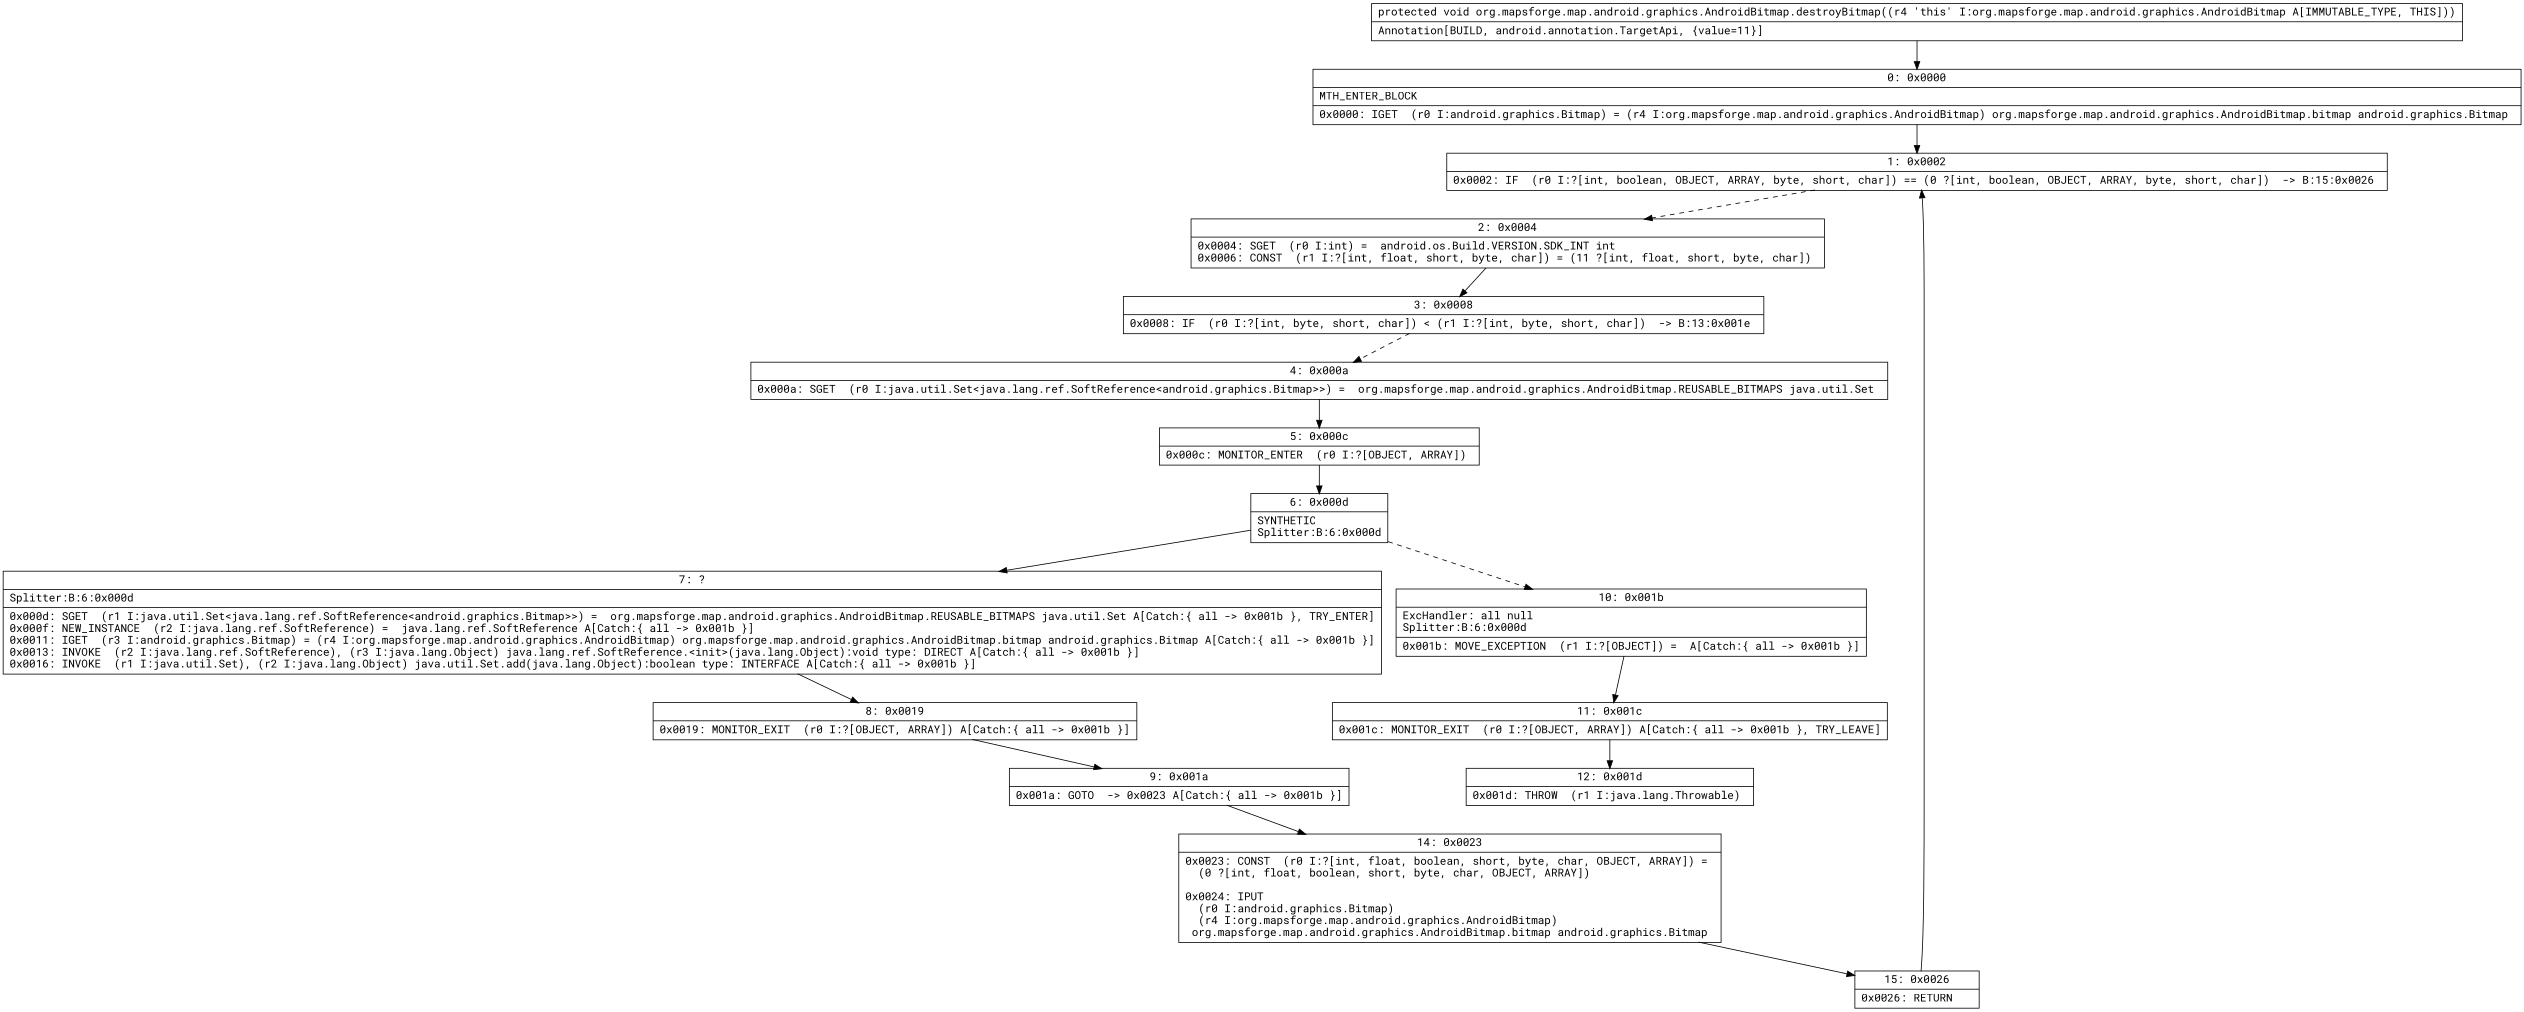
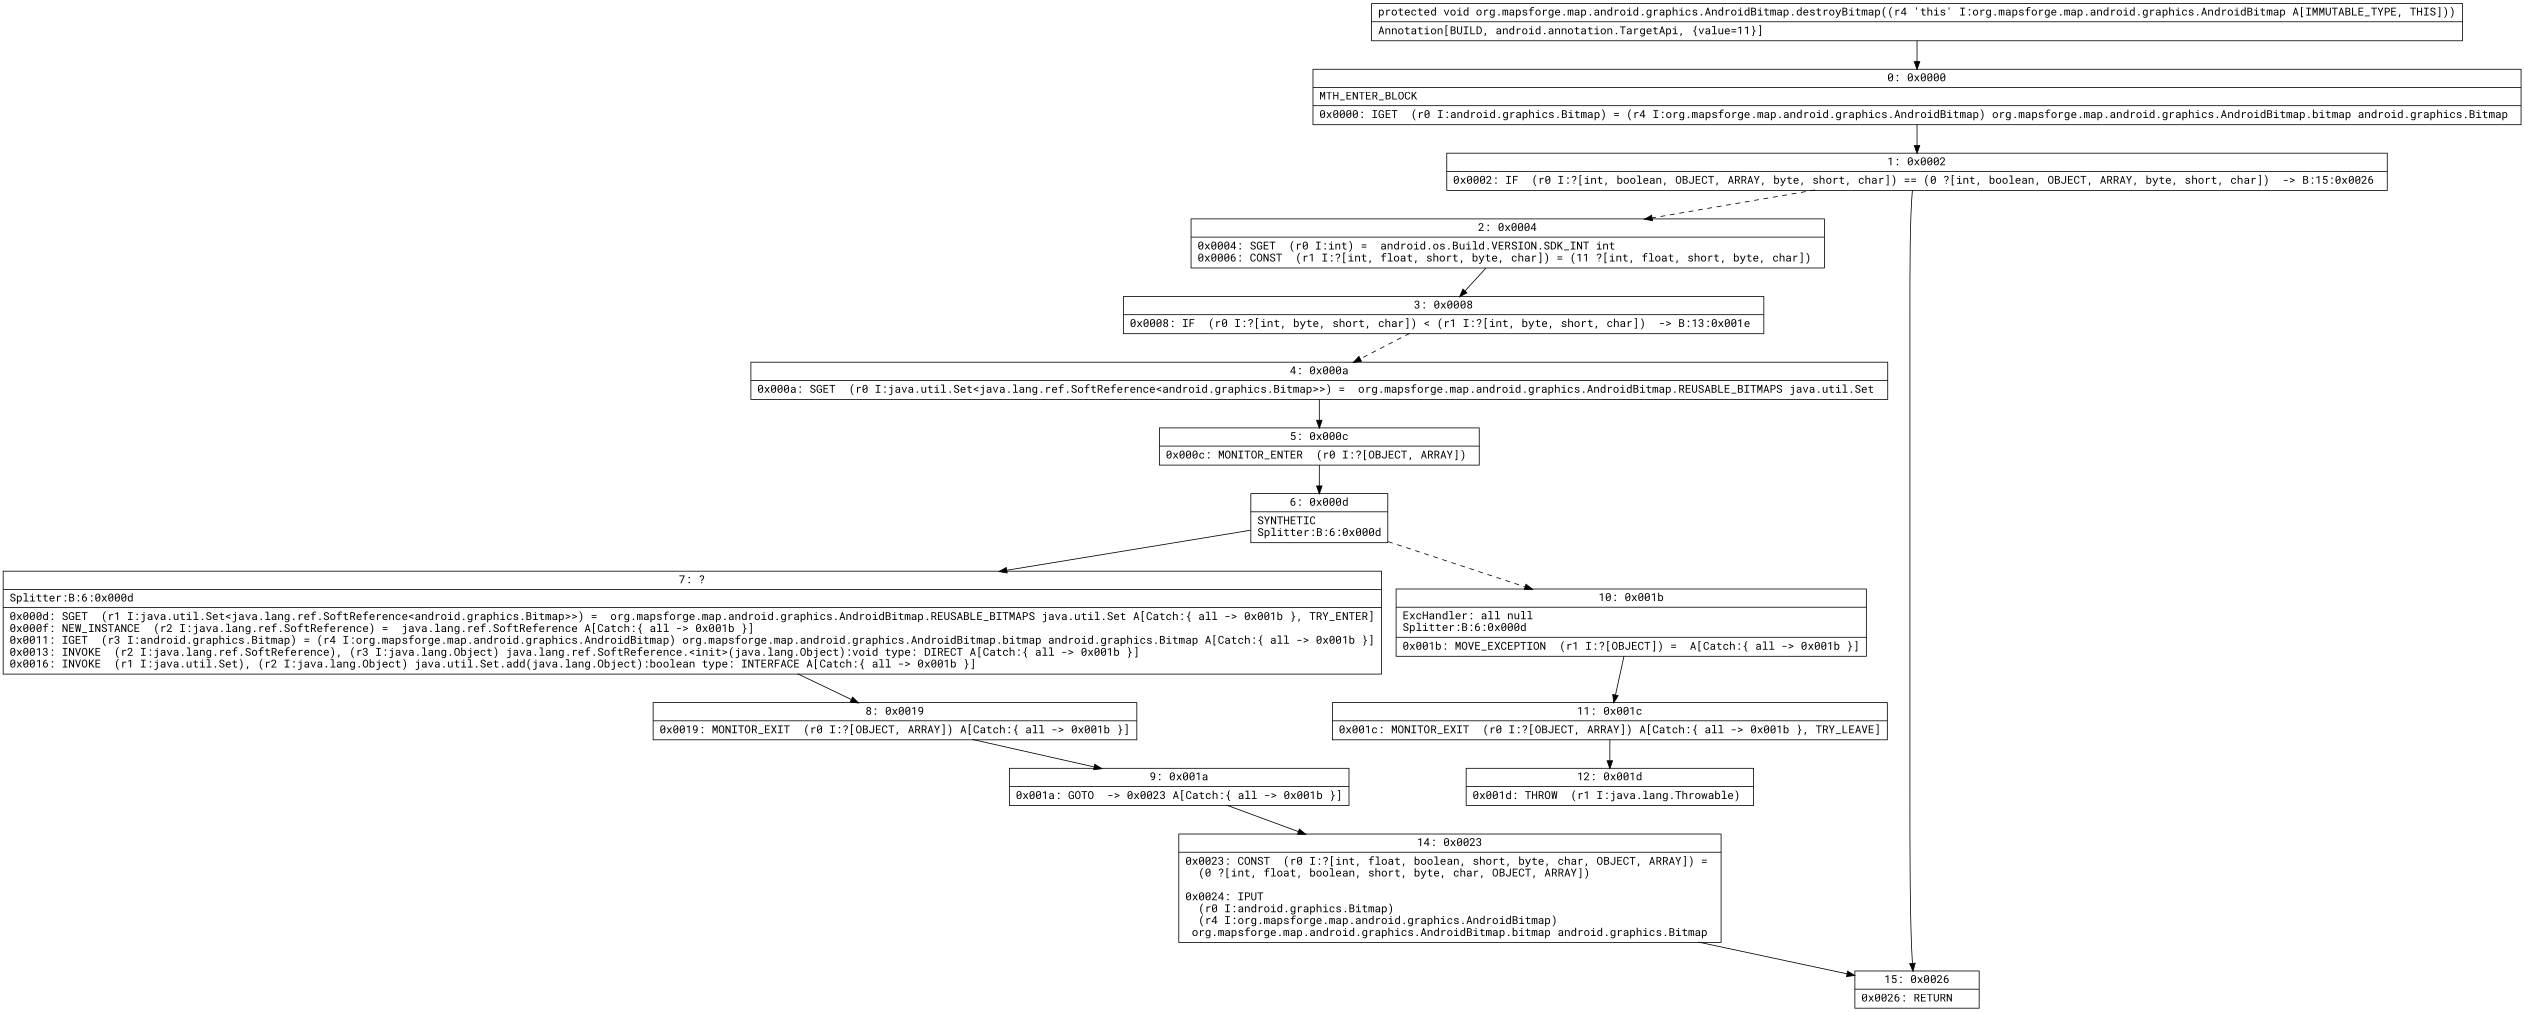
edge "15: 0x0026" -> "1: 0x0002": reversed
